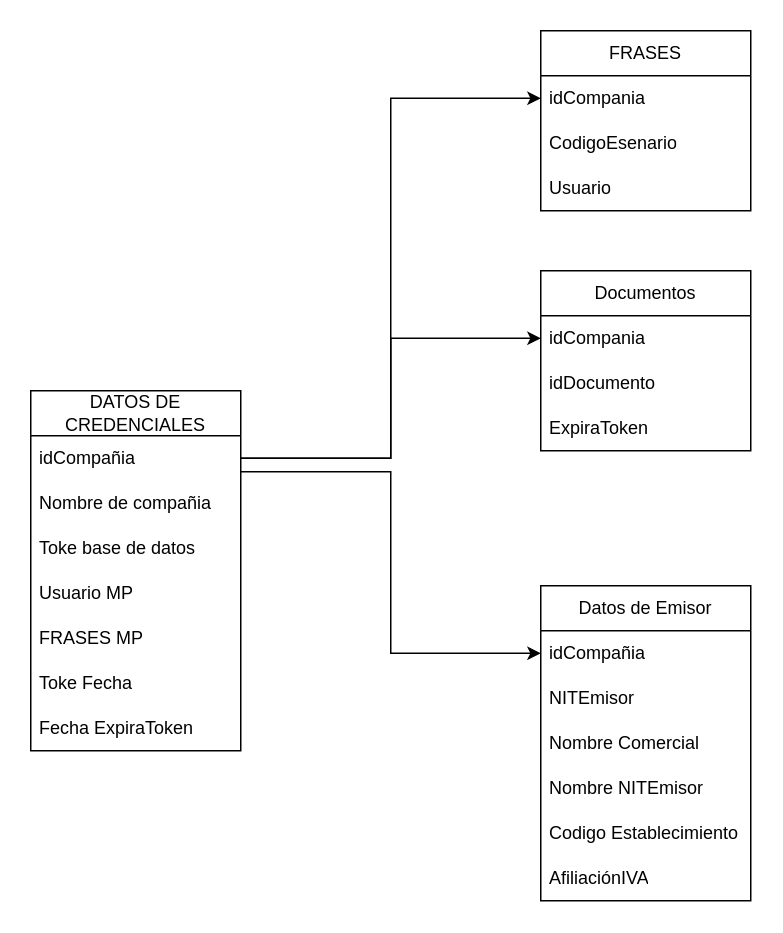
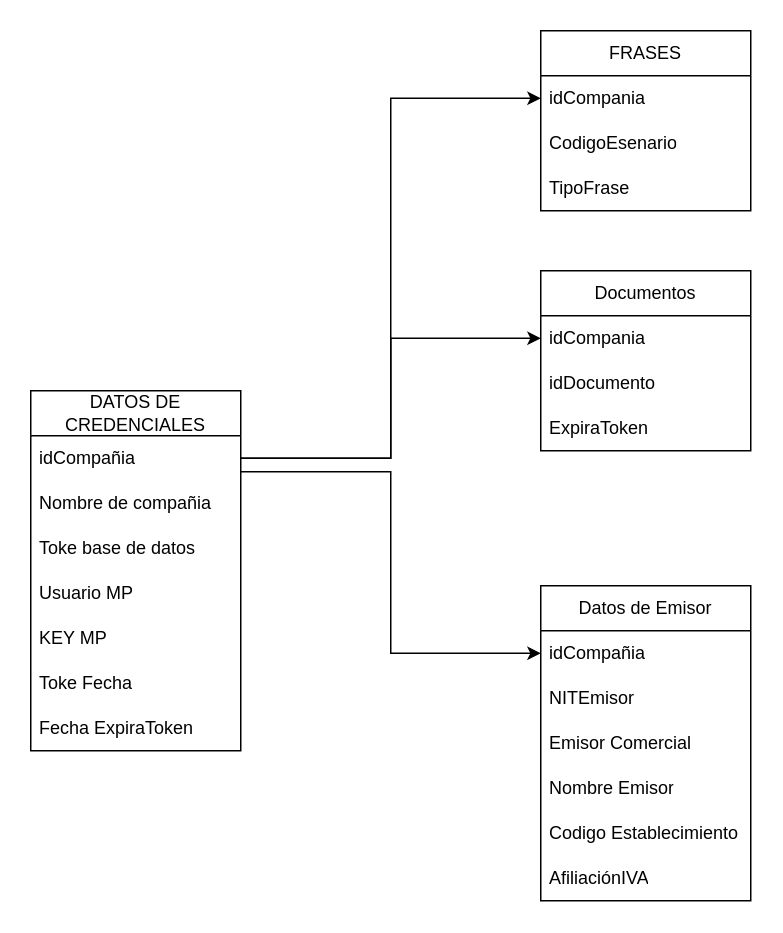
node "Usuario": label "Usuario" -> "TipoFrase"
node "FRASES MP": label "FRASES MP" -> "KEY MP"
node "Nombre Comercial": label "Nombre Comercial" -> "Emisor Comercial"
node "Nombre NITEmisor": label "Nombre NITEmisor" -> "Nombre Emisor"
